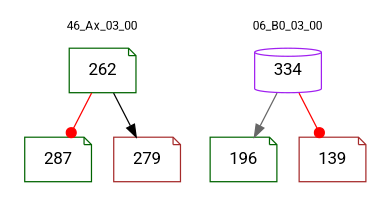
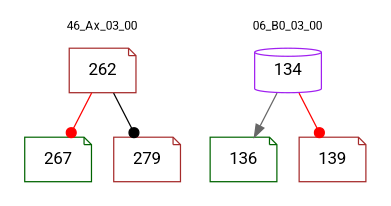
node "262": color darkgreen -> brown
node "334": label "334" -> "134"
edge "262" -> "279": arrowhead normal -> dot
node "287": label "287" -> "267"
node "196": label "196" -> "136"
